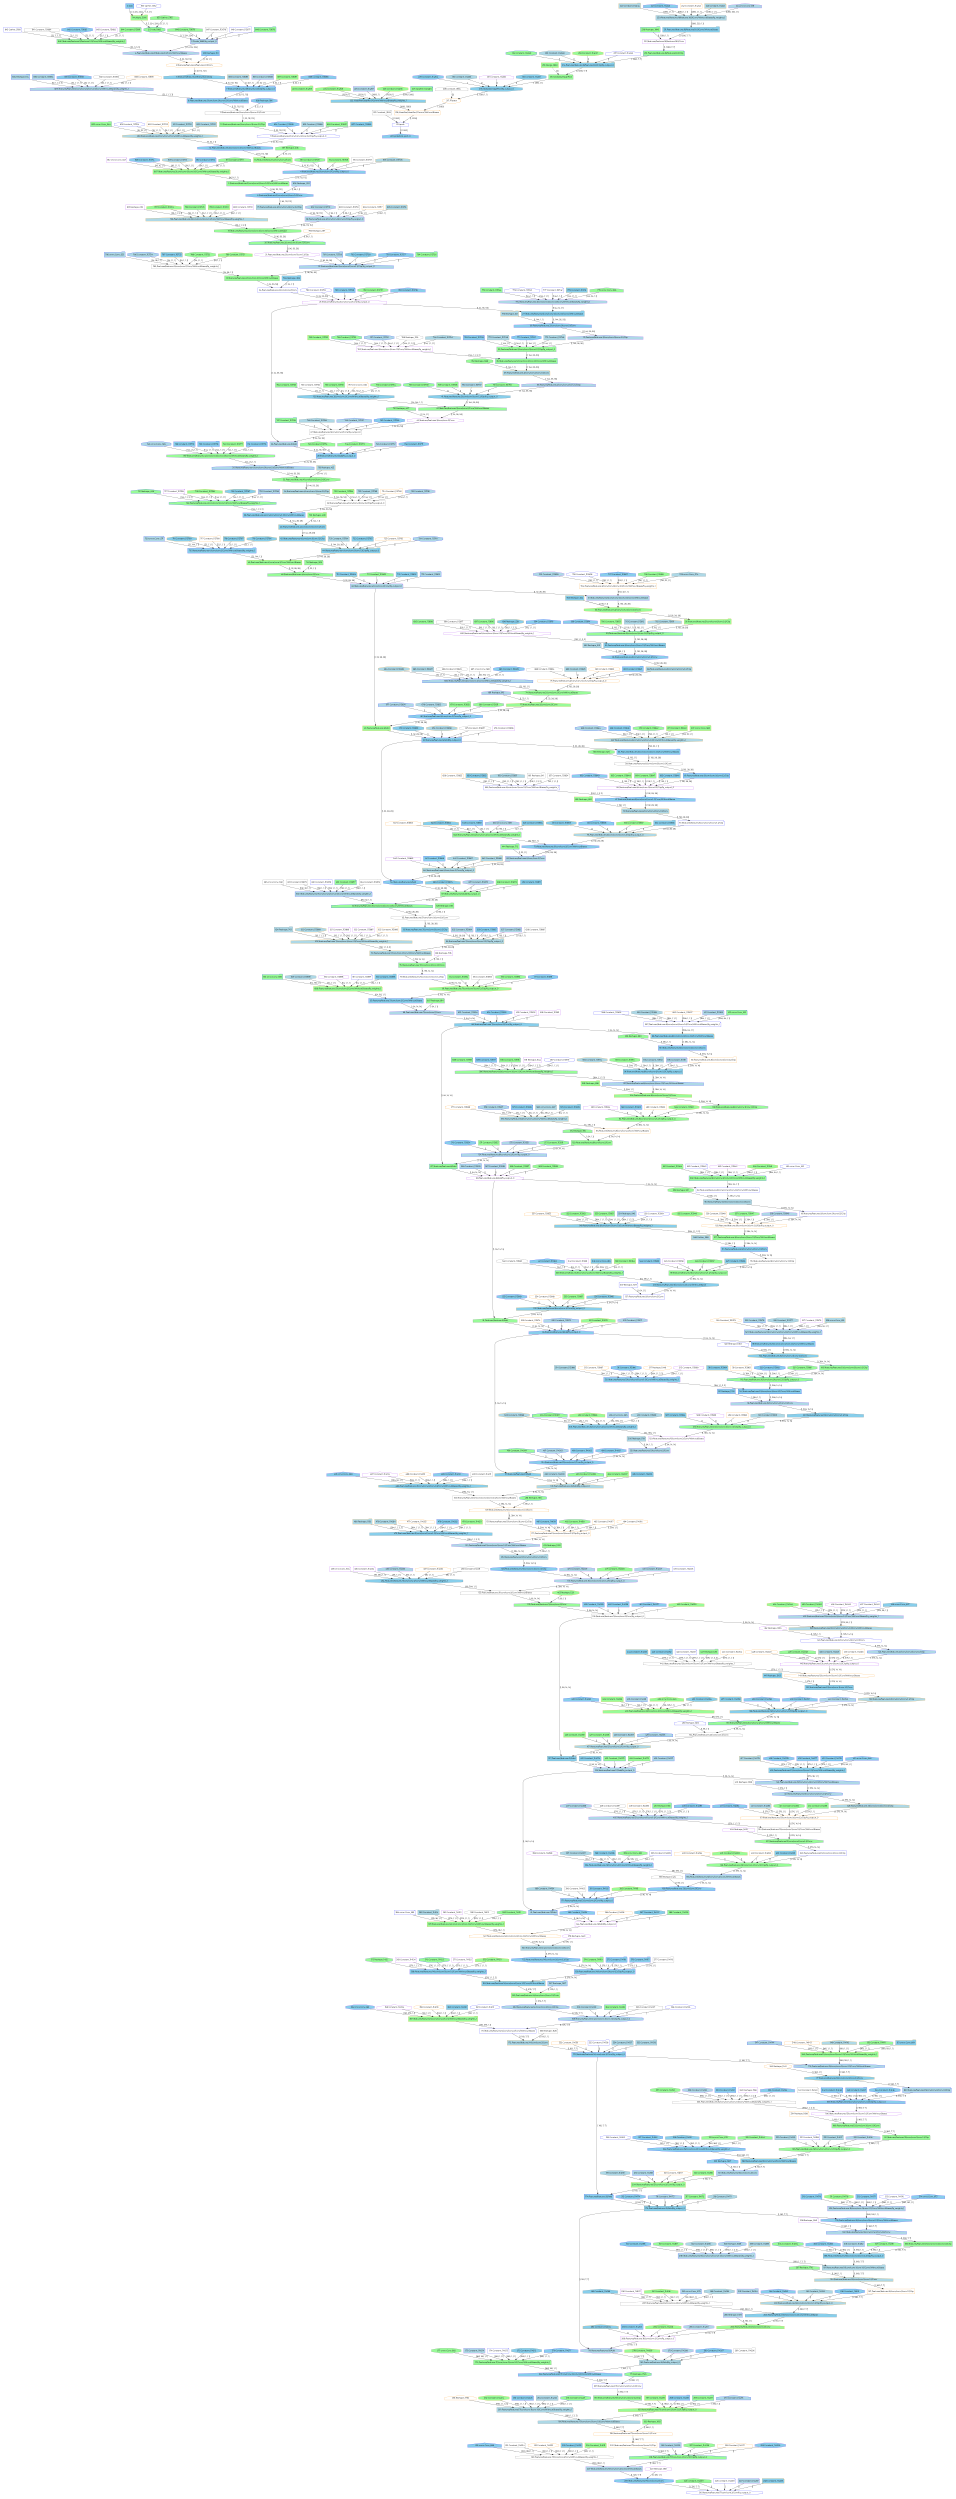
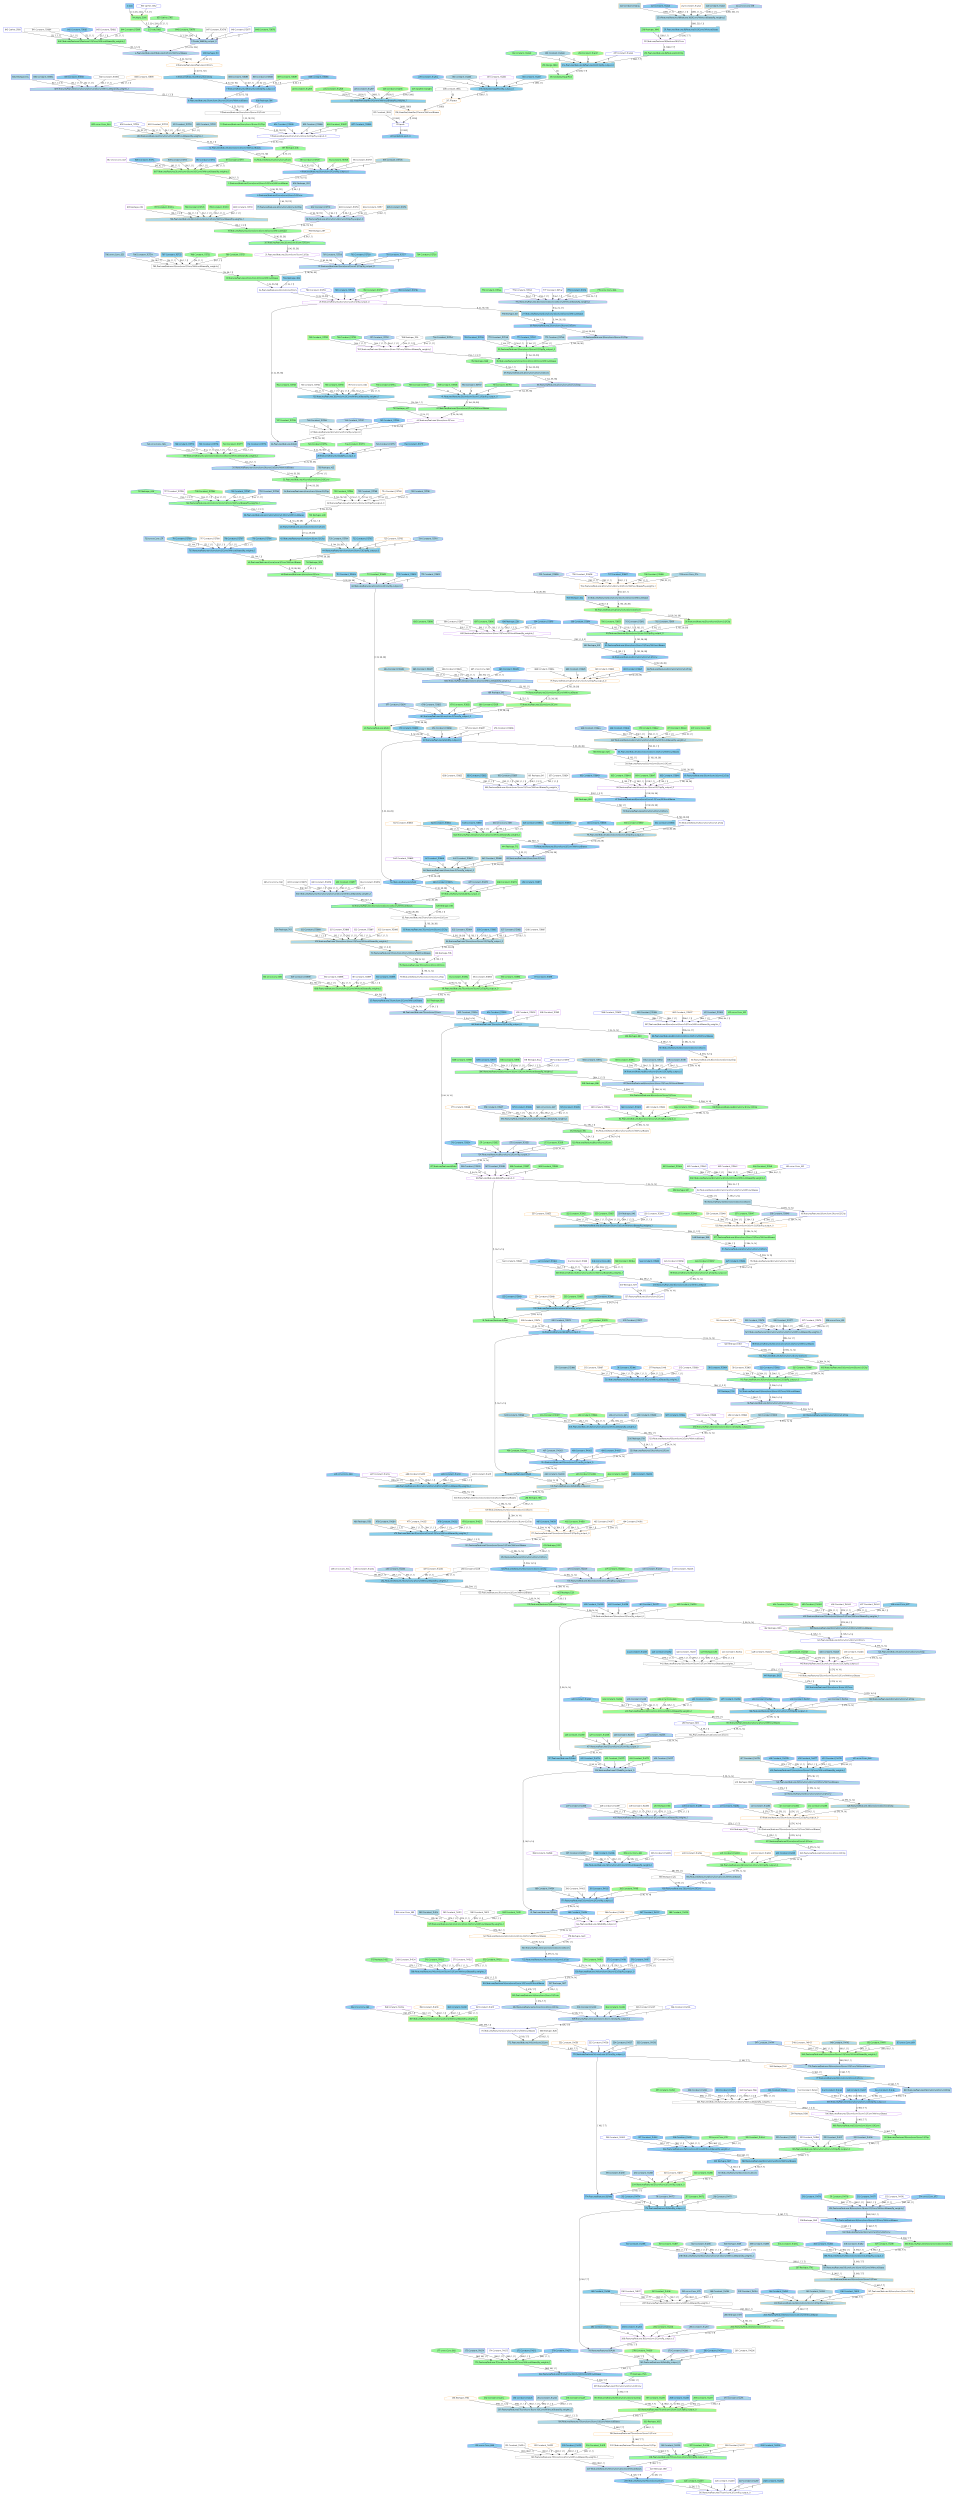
node "548 Gather_998": label "548 Gather_998" -> "548 Reshape_998"
